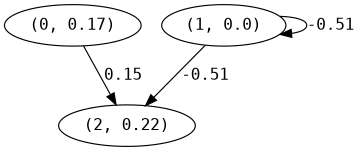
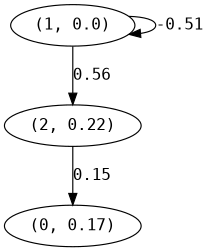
edge "(0, 0.17)" -> "(2, 0.22)": reversed
edge "(1, 0.0)" -> "(2, 0.22)": label "-0.51" -> "0.56"
